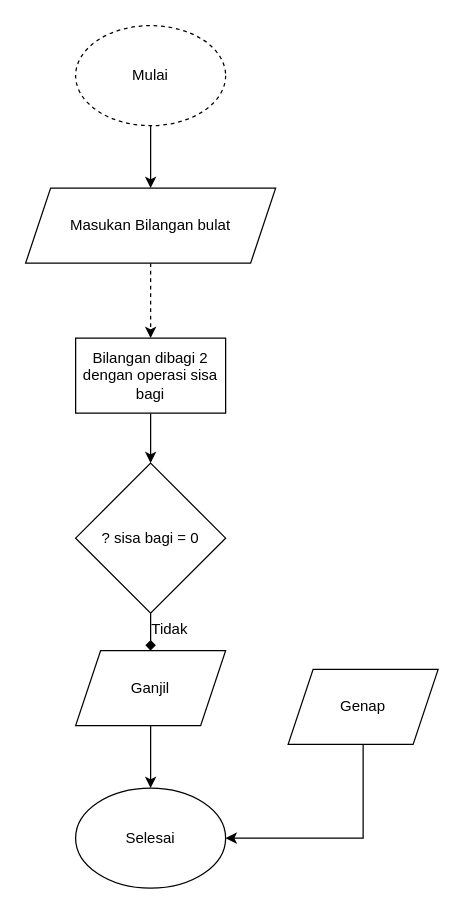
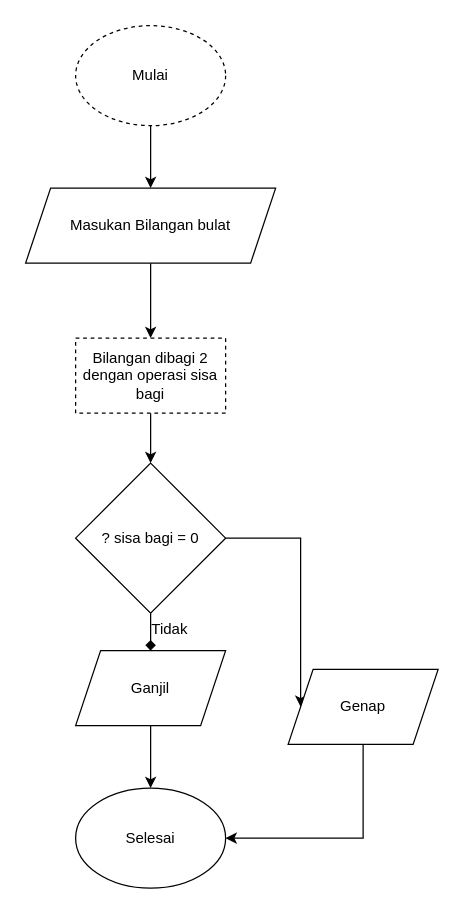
edge "Masukan Bilangan bulat" -> "Bilangan dibagi 2 dengan operasi sisa bagi": style dashed -> solid
node "Bilangan dibagi 2 dengan operasi sisa bagi": style solid -> dashed
edge "? sisa bagi = 0" -> "Genap": added
